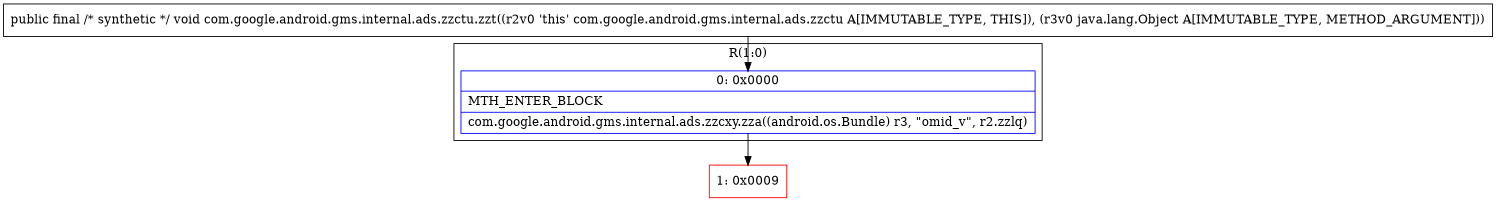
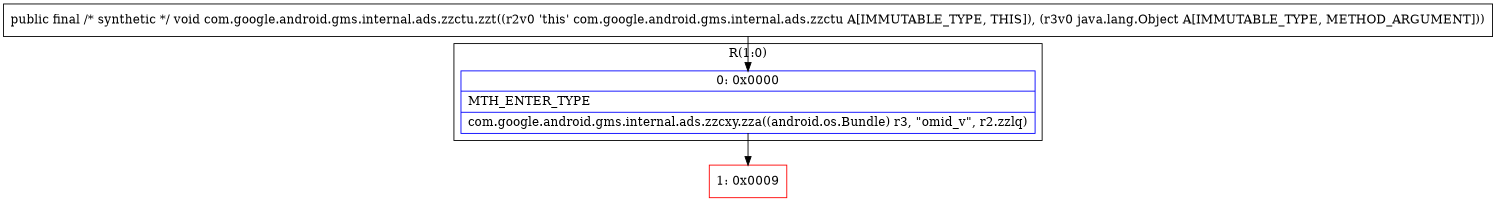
node "0: 0x0000": text "MTH_ENTER_BLOCK" -> "MTH_ENTER_TYPE"
